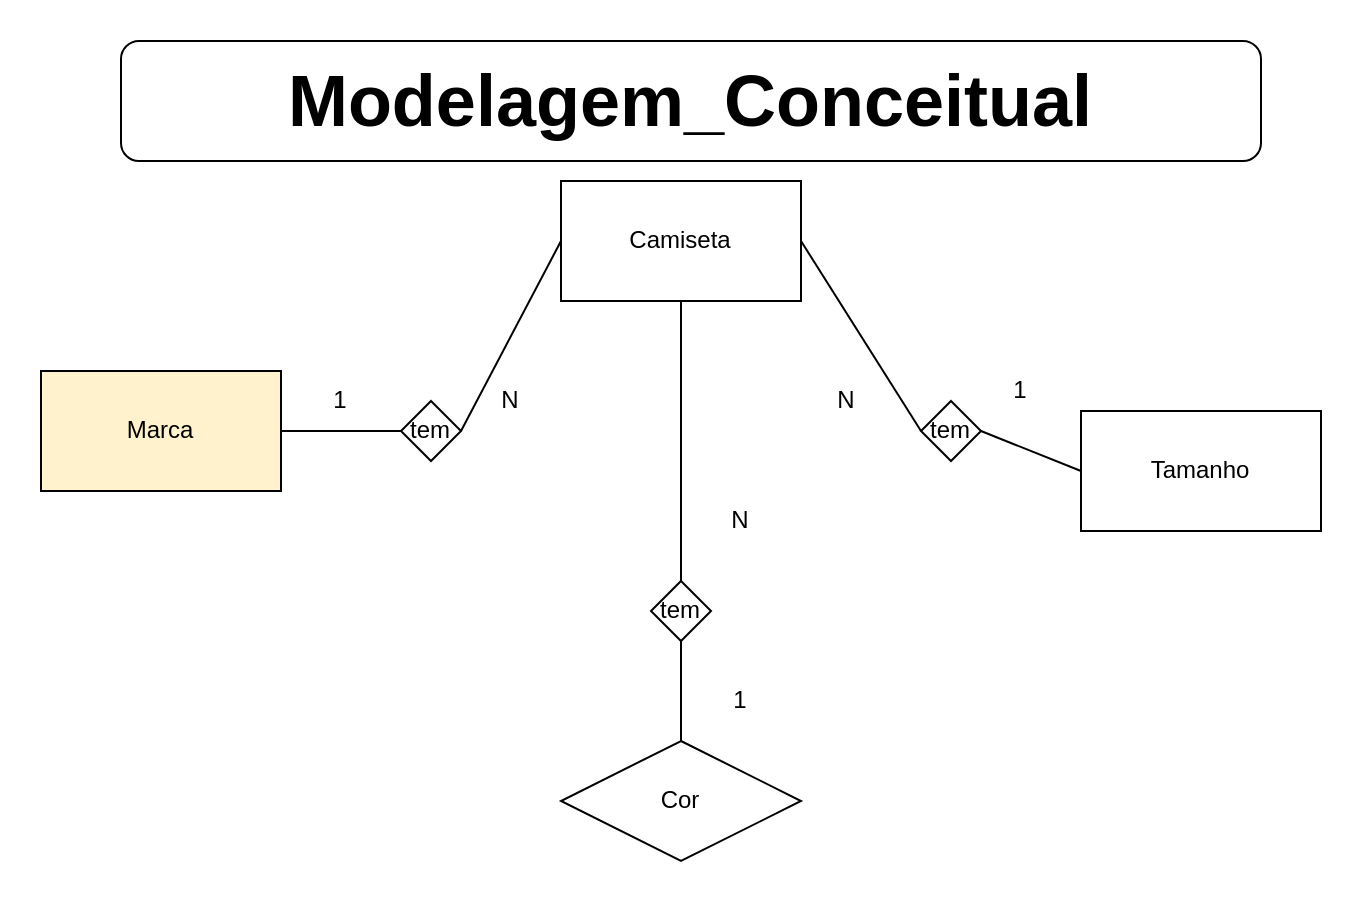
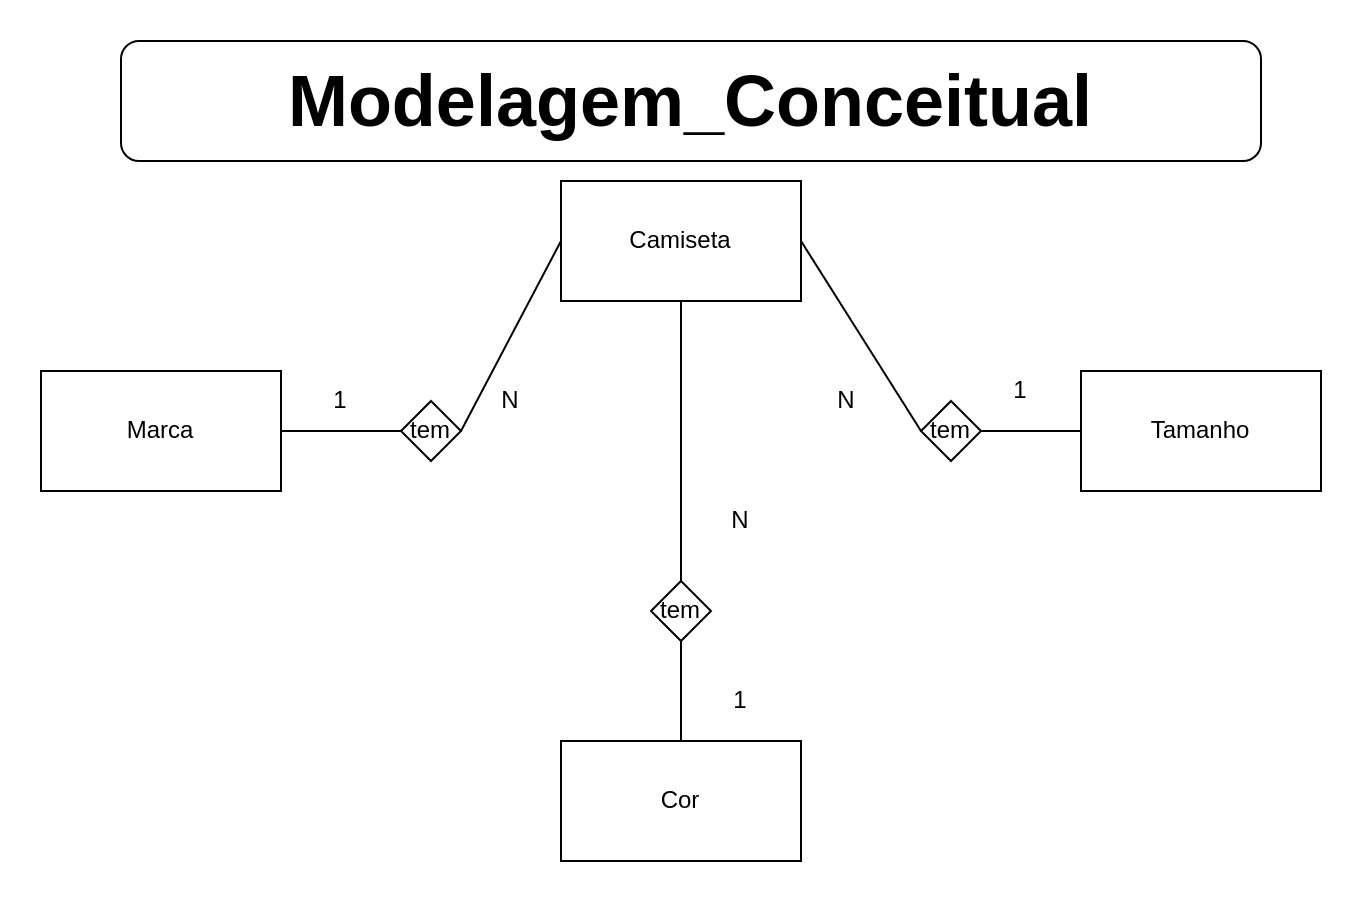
node "Marca": fillcolor #fff2cc -> #ffffff
node "Tamanho": moved (1201, 471) -> (1201, 431)
node "Cor": shape diamond -> rectangle
